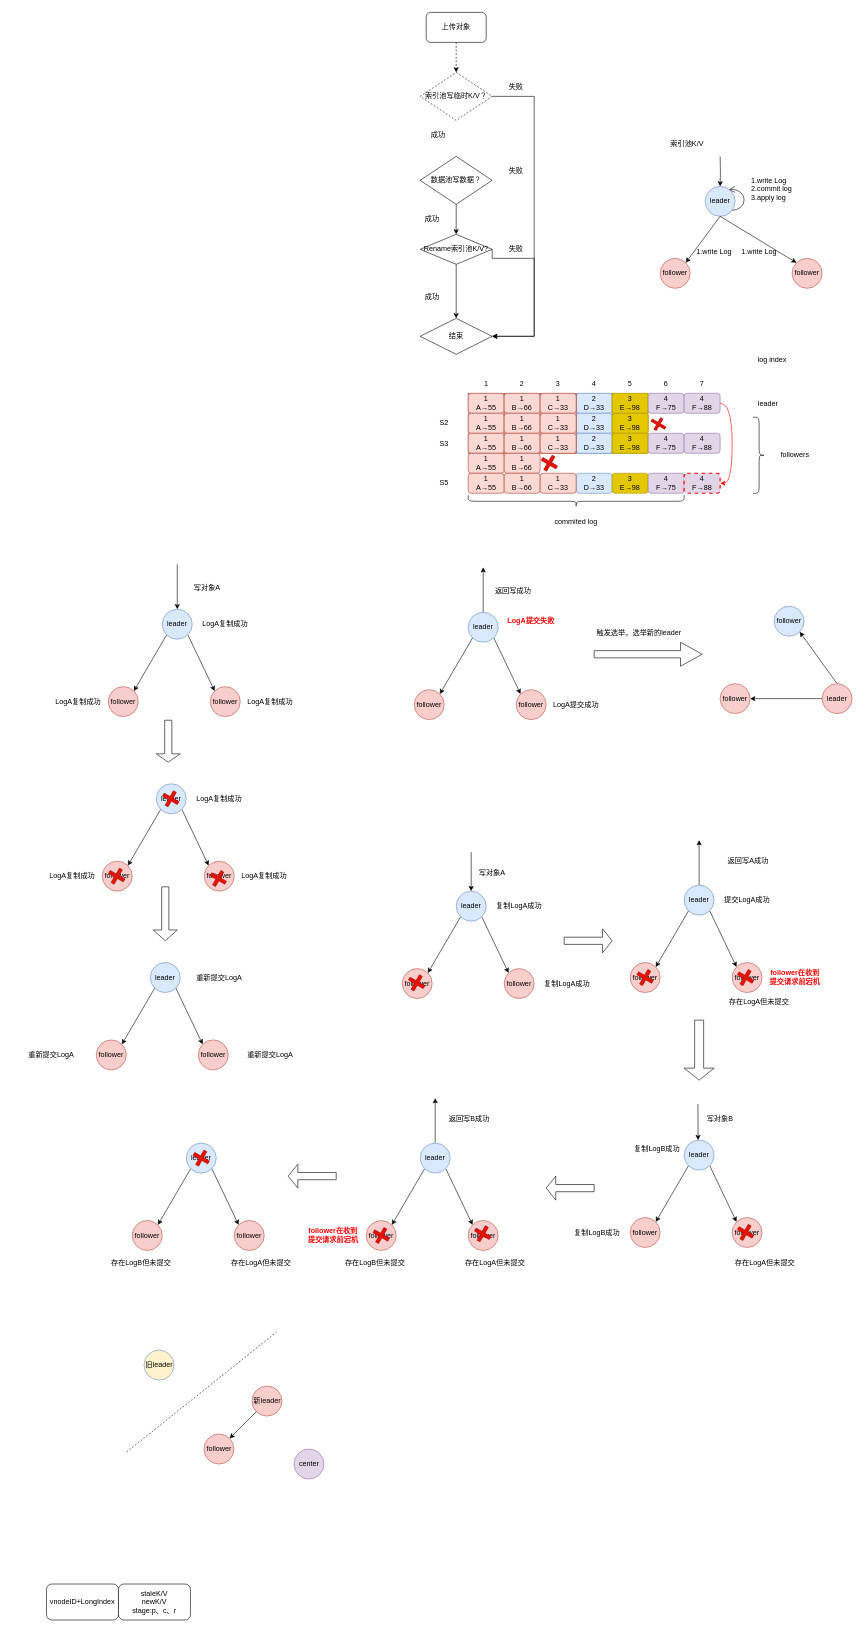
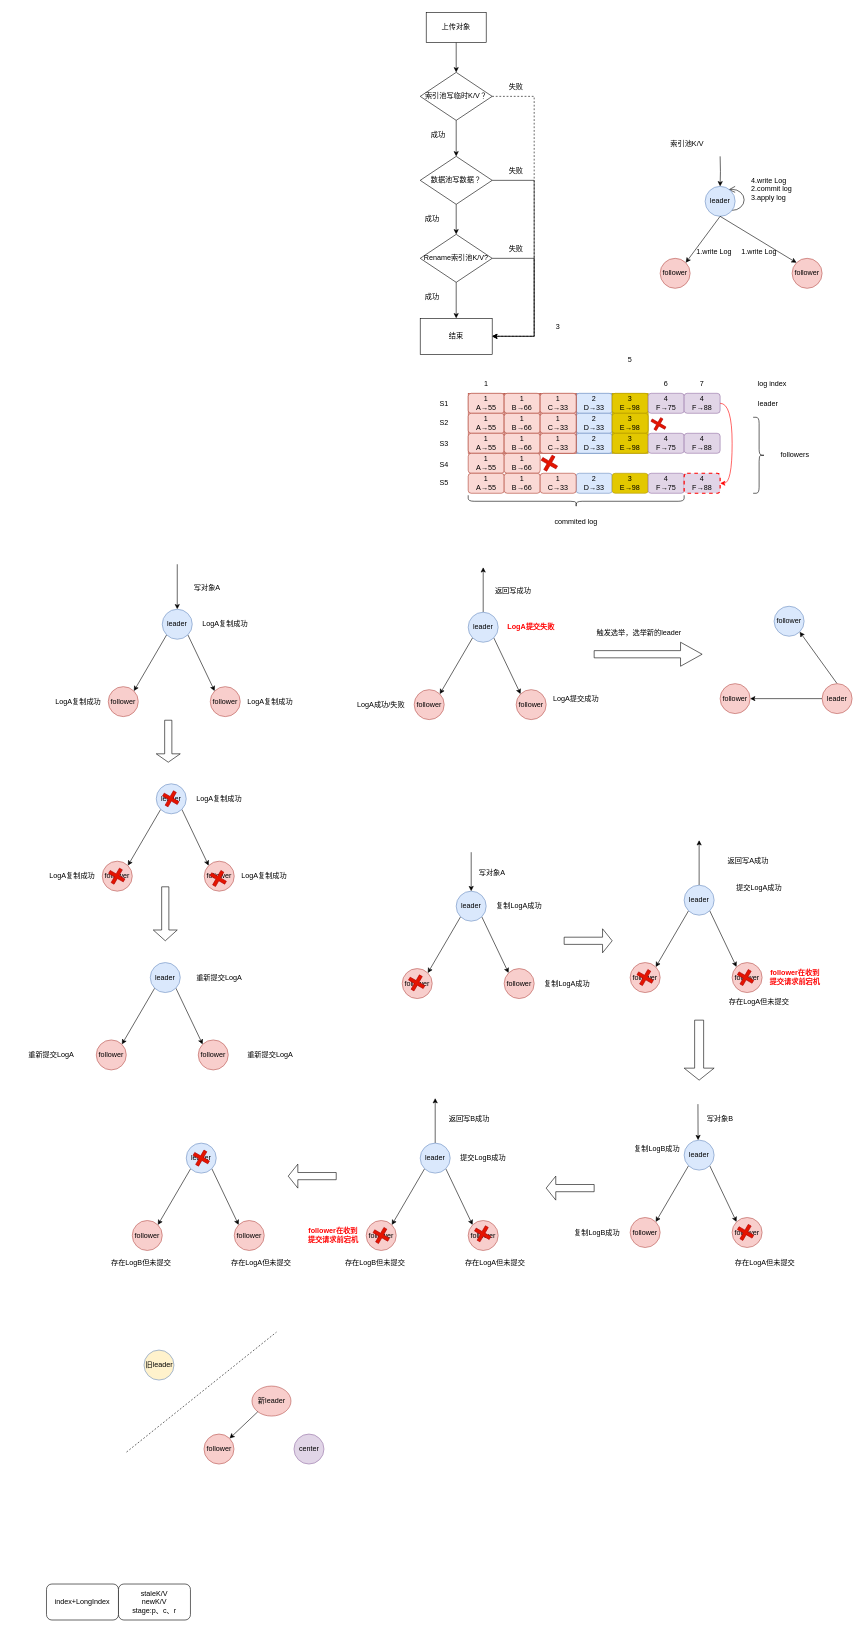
node "上传对象": shape rounded rectangle -> rectangle
edge "上传对象" -> "索引池写临时K/V？": style dashed -> solid
node "索引池写临时K/V？": style dashed -> solid
edge "索引池写临时K/V？" -> "结束": style solid -> dashed
edge "索引池写临时K/V？" -> "数据池写数据？": added
edge "数据池写数据？" -> "结束": added
node "1.write Log 2.commit log 3.apply log": label "1.write Log 2.commit log 3.apply log" -> "4.write Log 2.commit log 3.apply log"
node "Rename索引池K/V?": size 72x30 -> 72x48
node "结束": shape diamond -> rectangle
node "log index": moved (772, 360) -> (772, 384)
node "2": removed
node "3": moved (558, 384) -> (558, 327)
node "4": removed
node "5": moved (630, 384) -> (630, 360)
node "S1": added
node "S4": added
node "LogA提交失败": moved (531, 621) -> (531, 627)
node "LogA成功/失败": added
node "LogA提交成功": moved (576, 705) -> (576, 699)
node "提交LogA成功": moved (747, 900) -> (759, 888)
node "提交LogB成功": added
node "新leader": size 30x30 -> 39x30
node "center": moved (309, 1464) -> (309, 1449)
node "vnodeID+LongIndex": label "vnodeID+LongIndex" -> "index+LongIndex"
